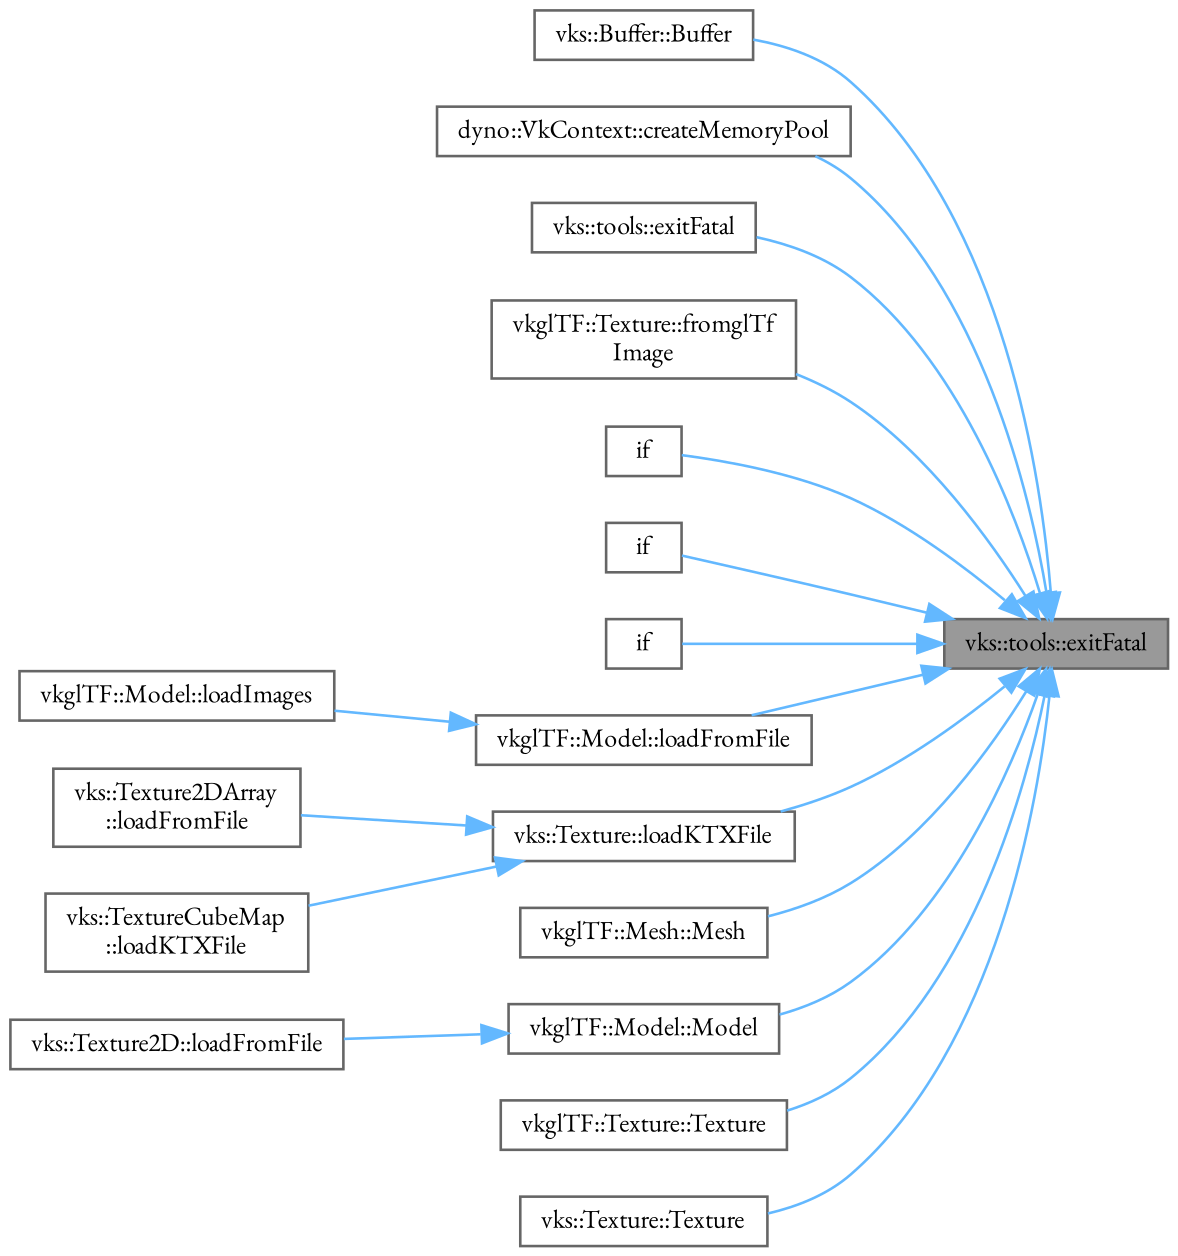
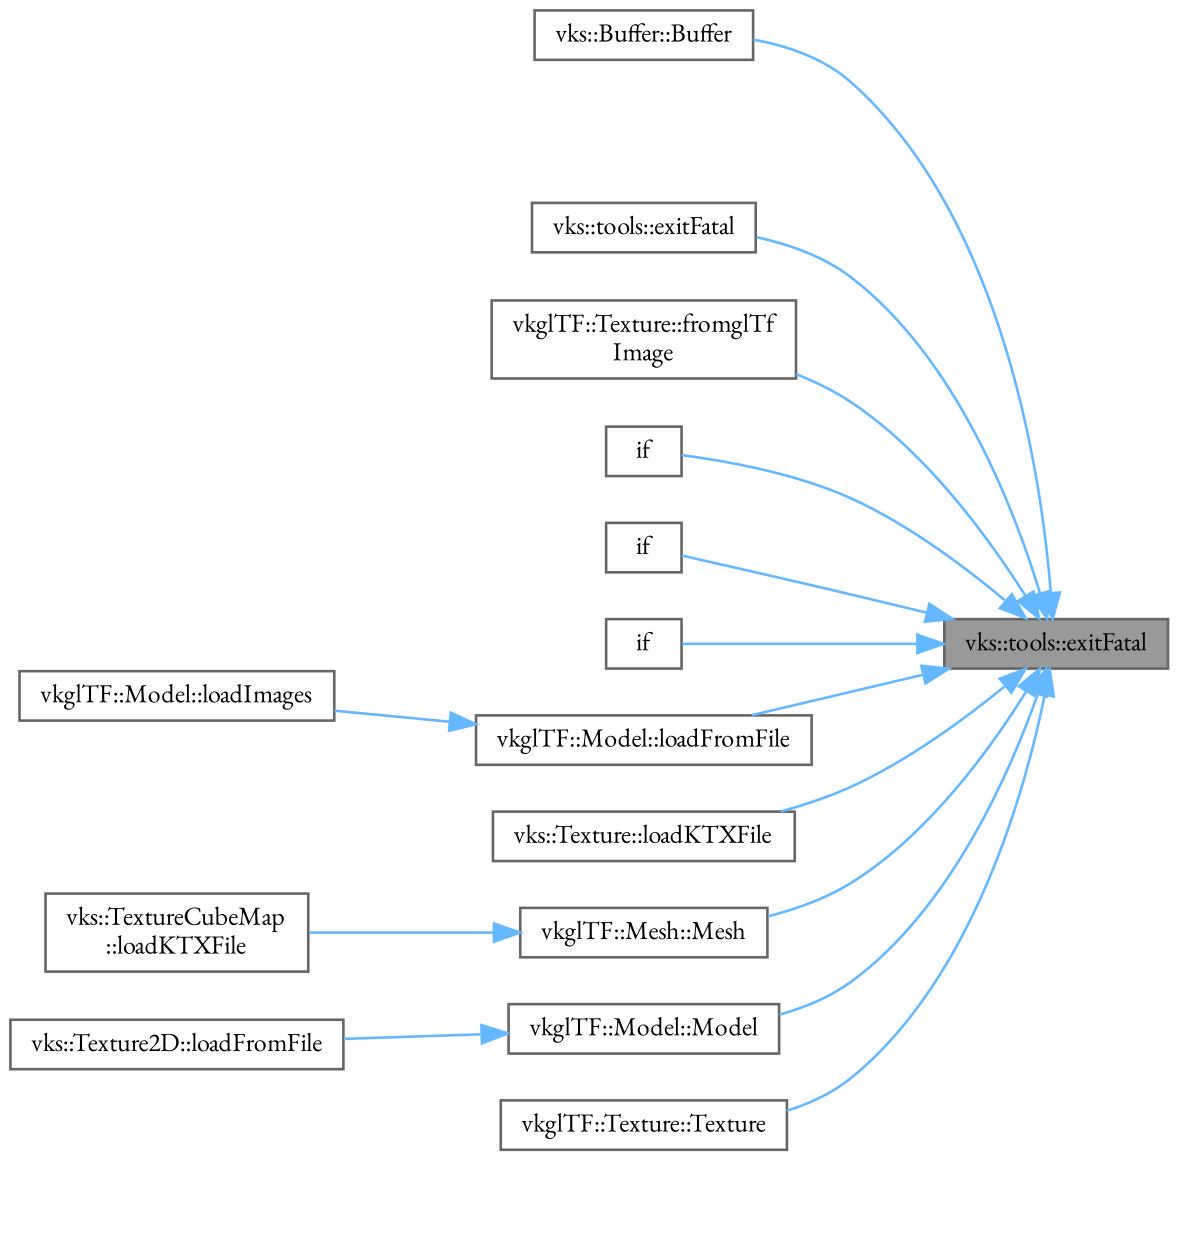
node "dyno::VkContext::createMemoryPool": removed
node "vks::Texture2DArray ::loadFromFile": removed
edge "vks::TextureCubeMap ::loadKTXFile" -> "vks::Texture::loadKTXFile": now "vks::TextureCubeMap ::loadKTXFile" -> "vkglTF::Mesh::Mesh"
node "vks::Texture::Texture": removed
